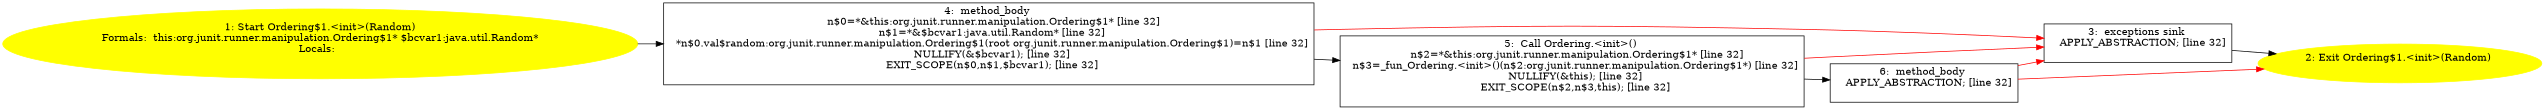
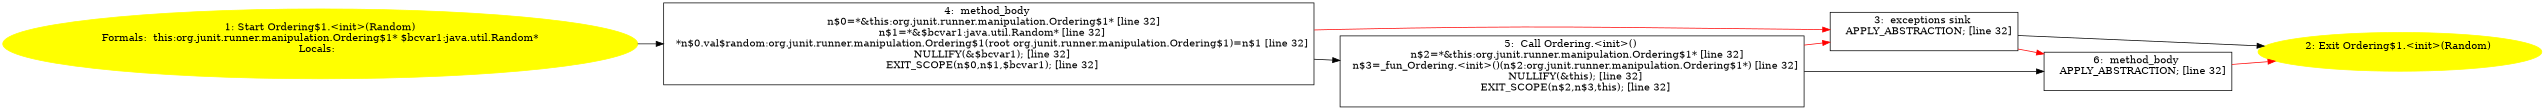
edge "6:  method_body APPLY_ABSTRACTION; [line 32]" -> "3:  exceptions sink APPLY_ABSTRACTION; [line 32]": reversed
